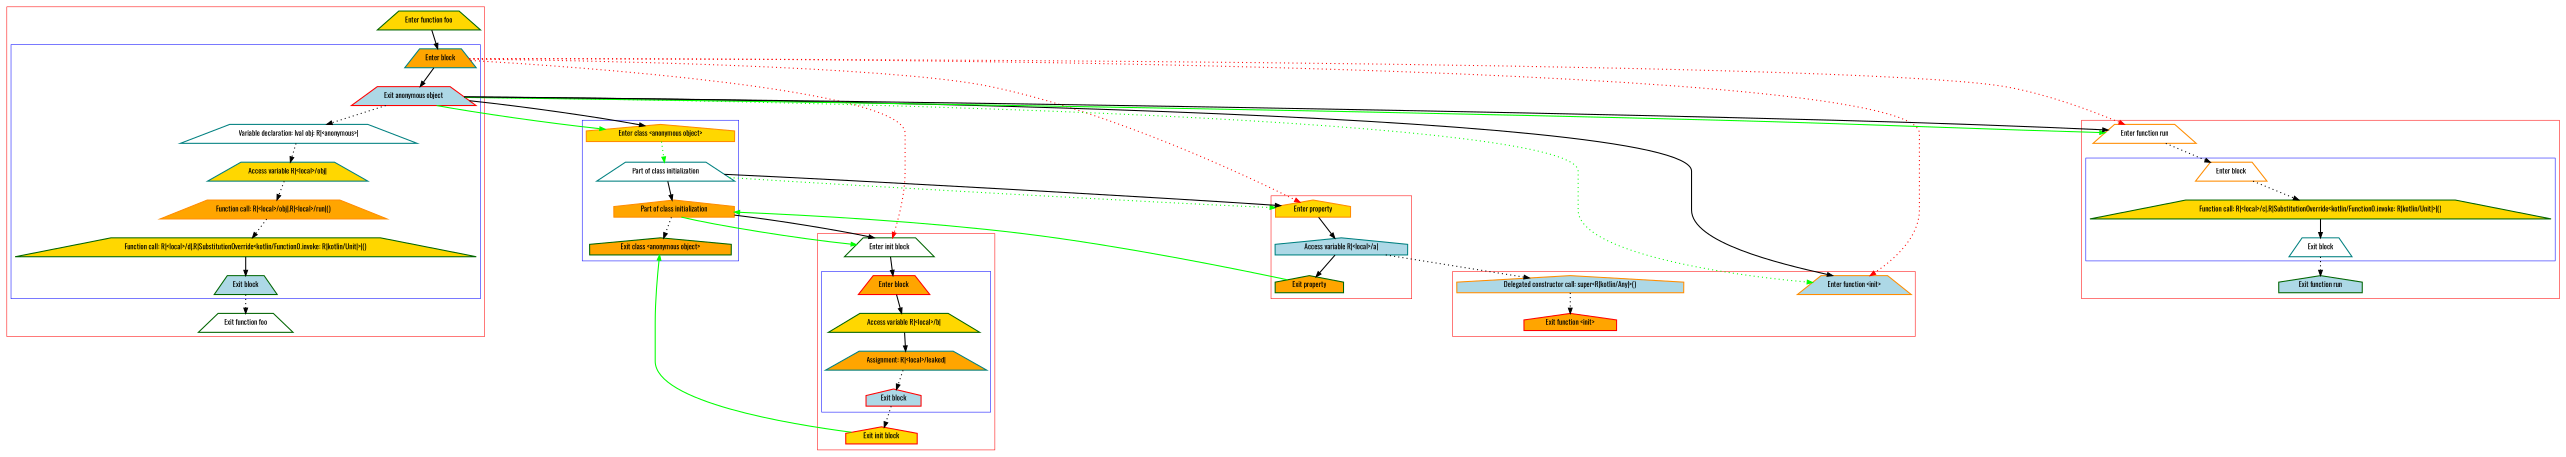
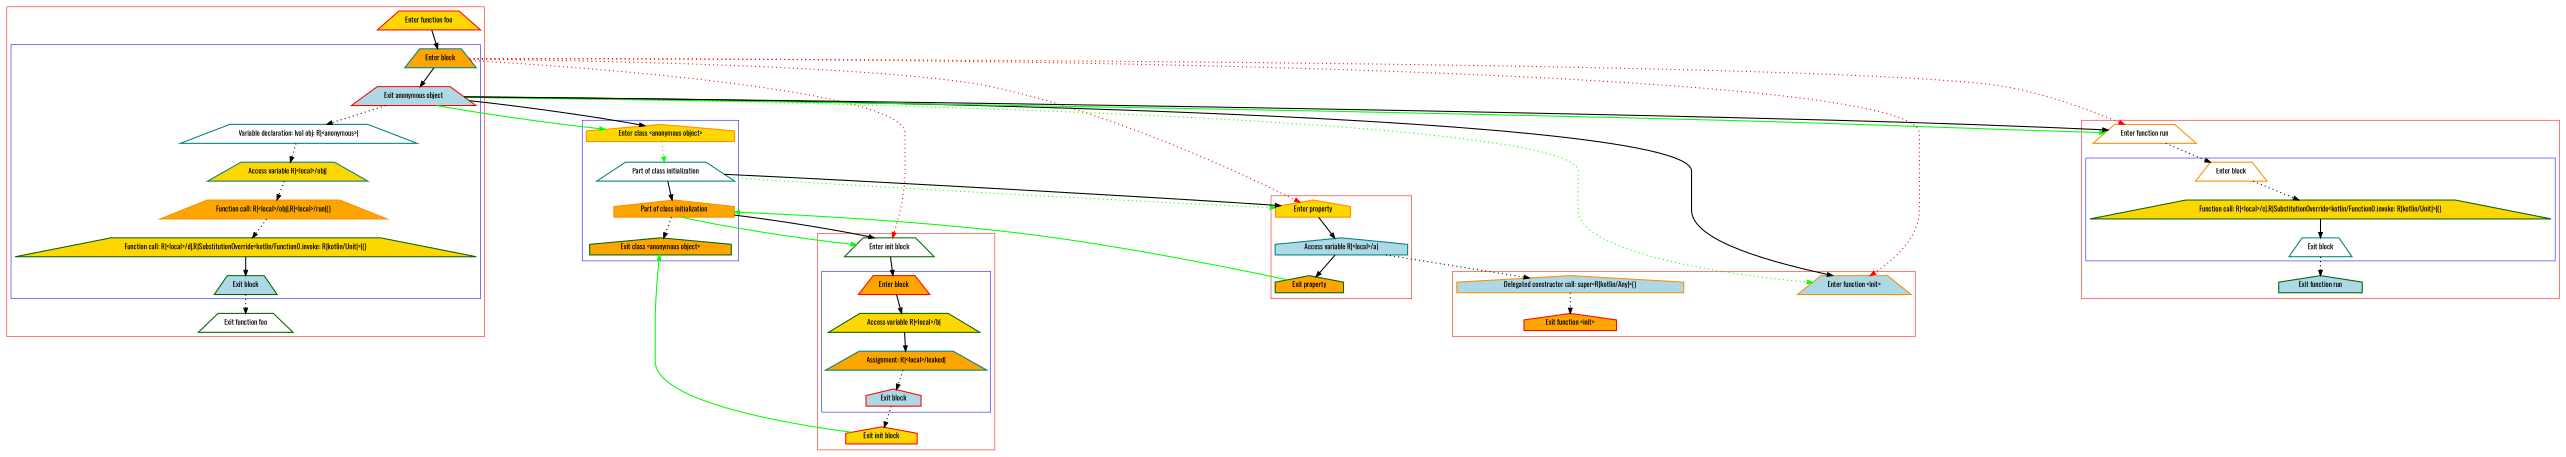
node "Enter function foo": color darkgreen -> red
